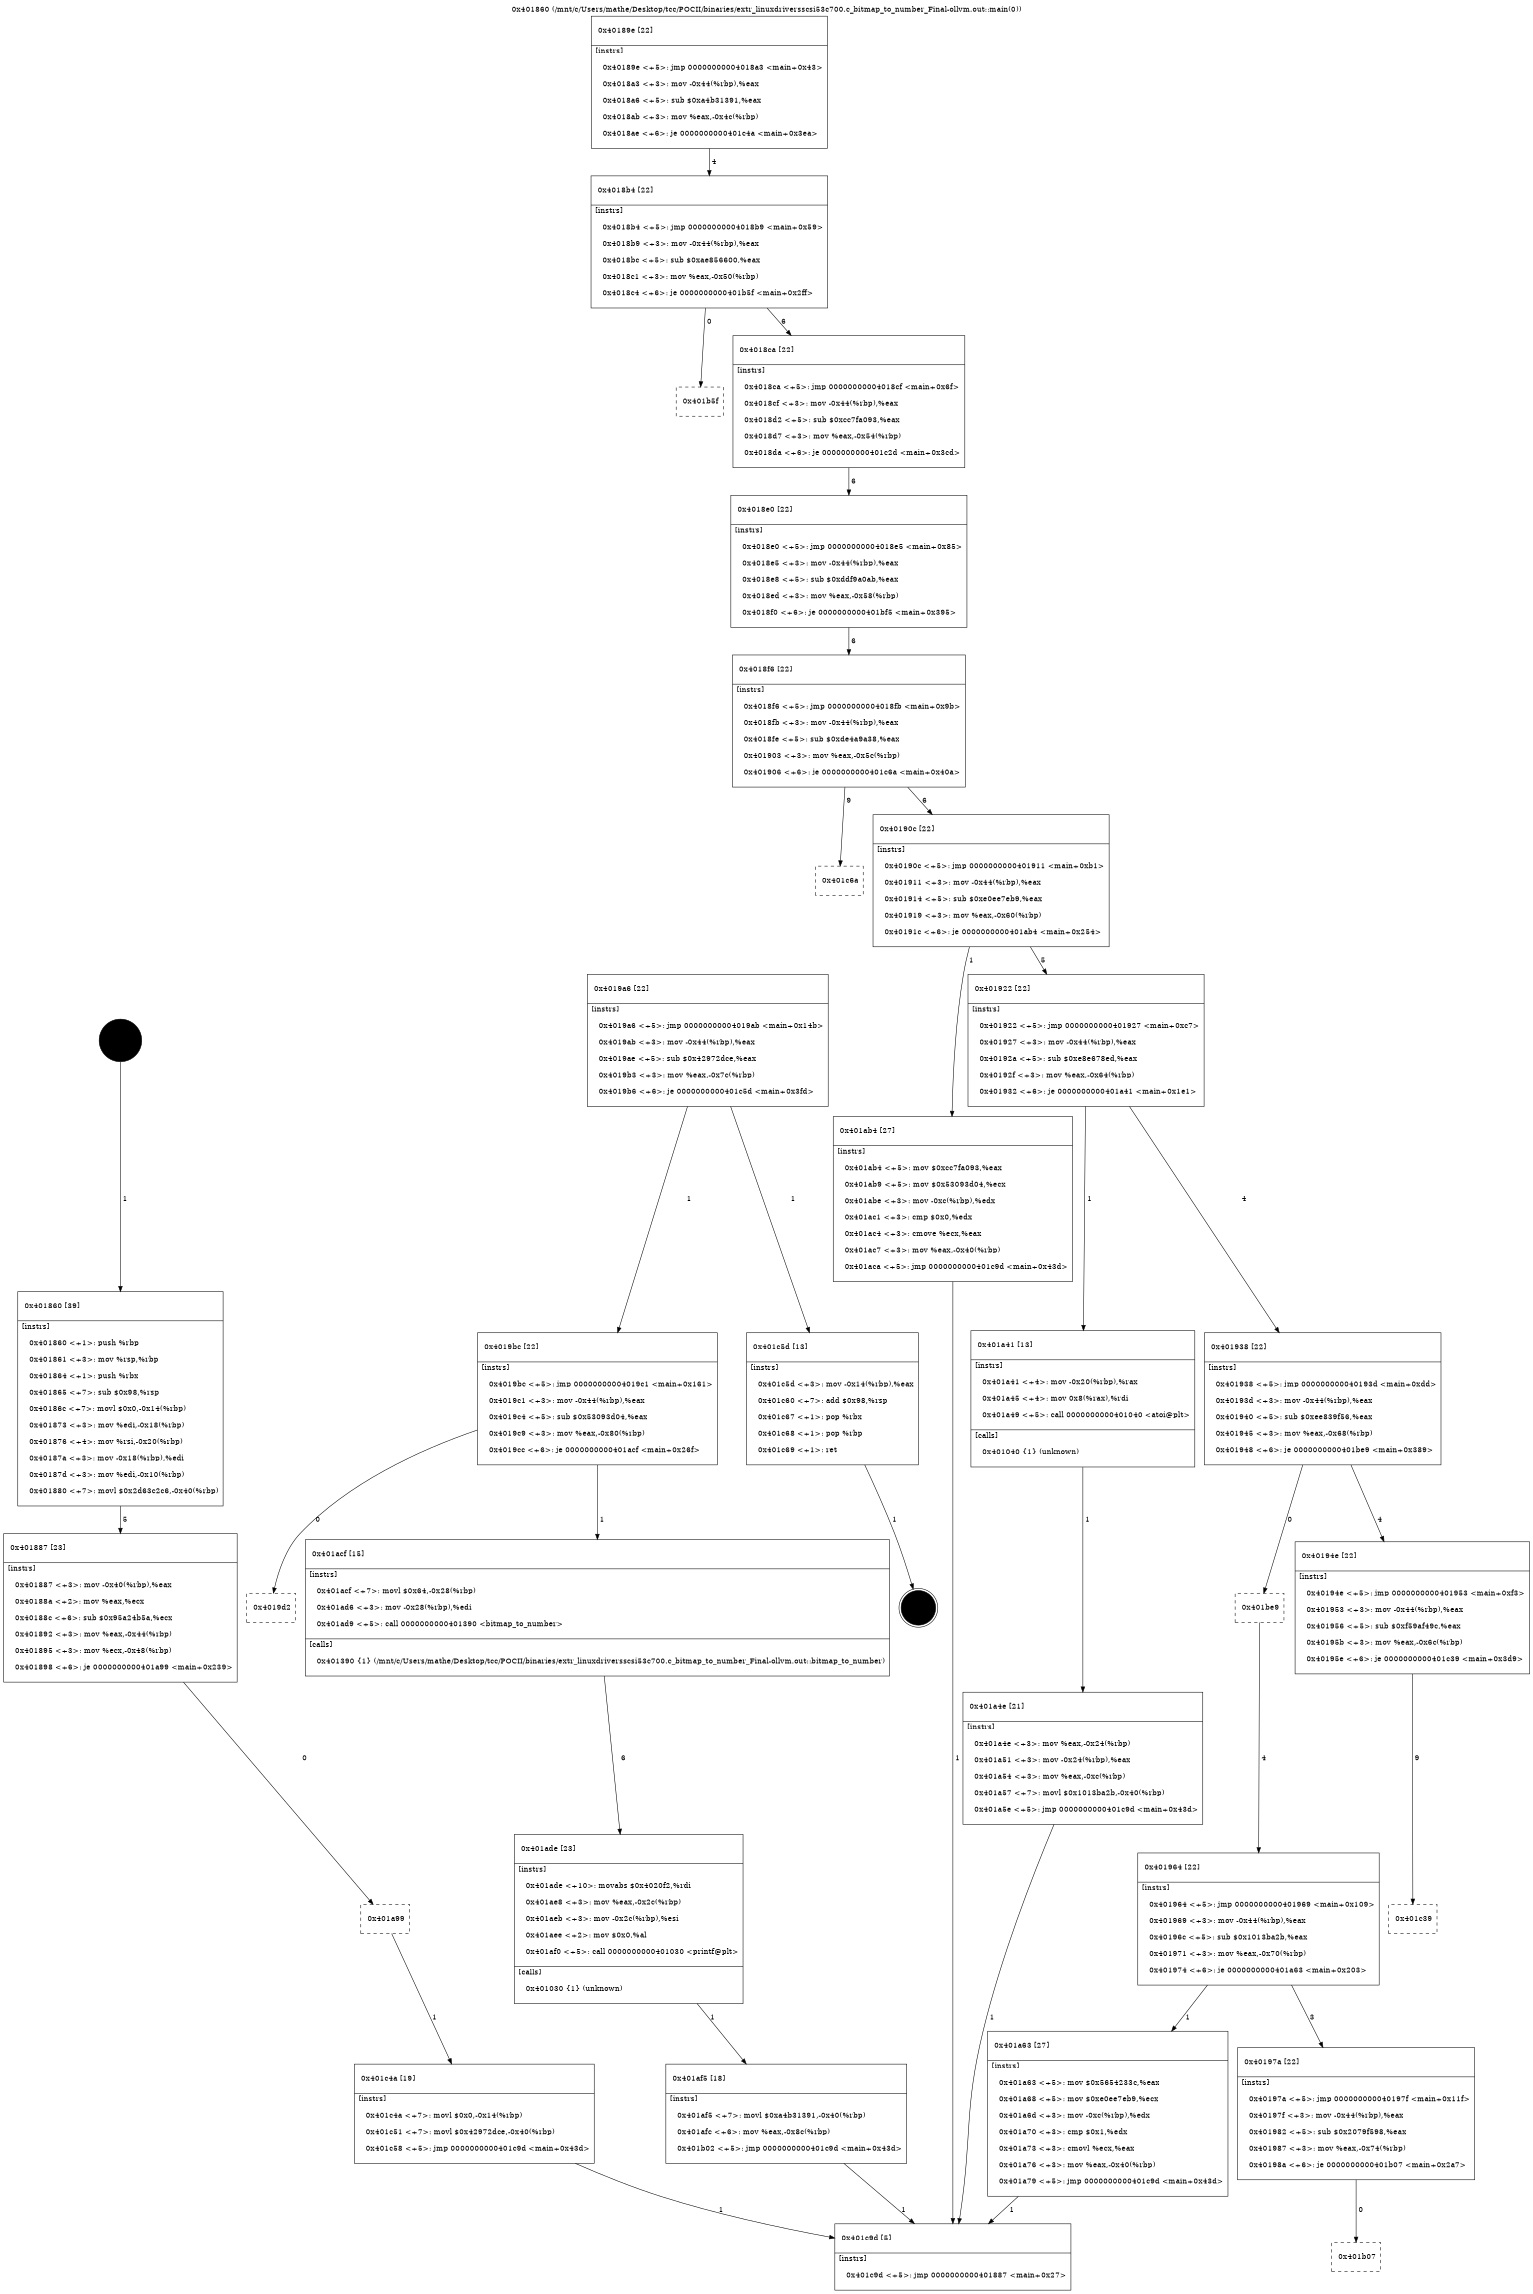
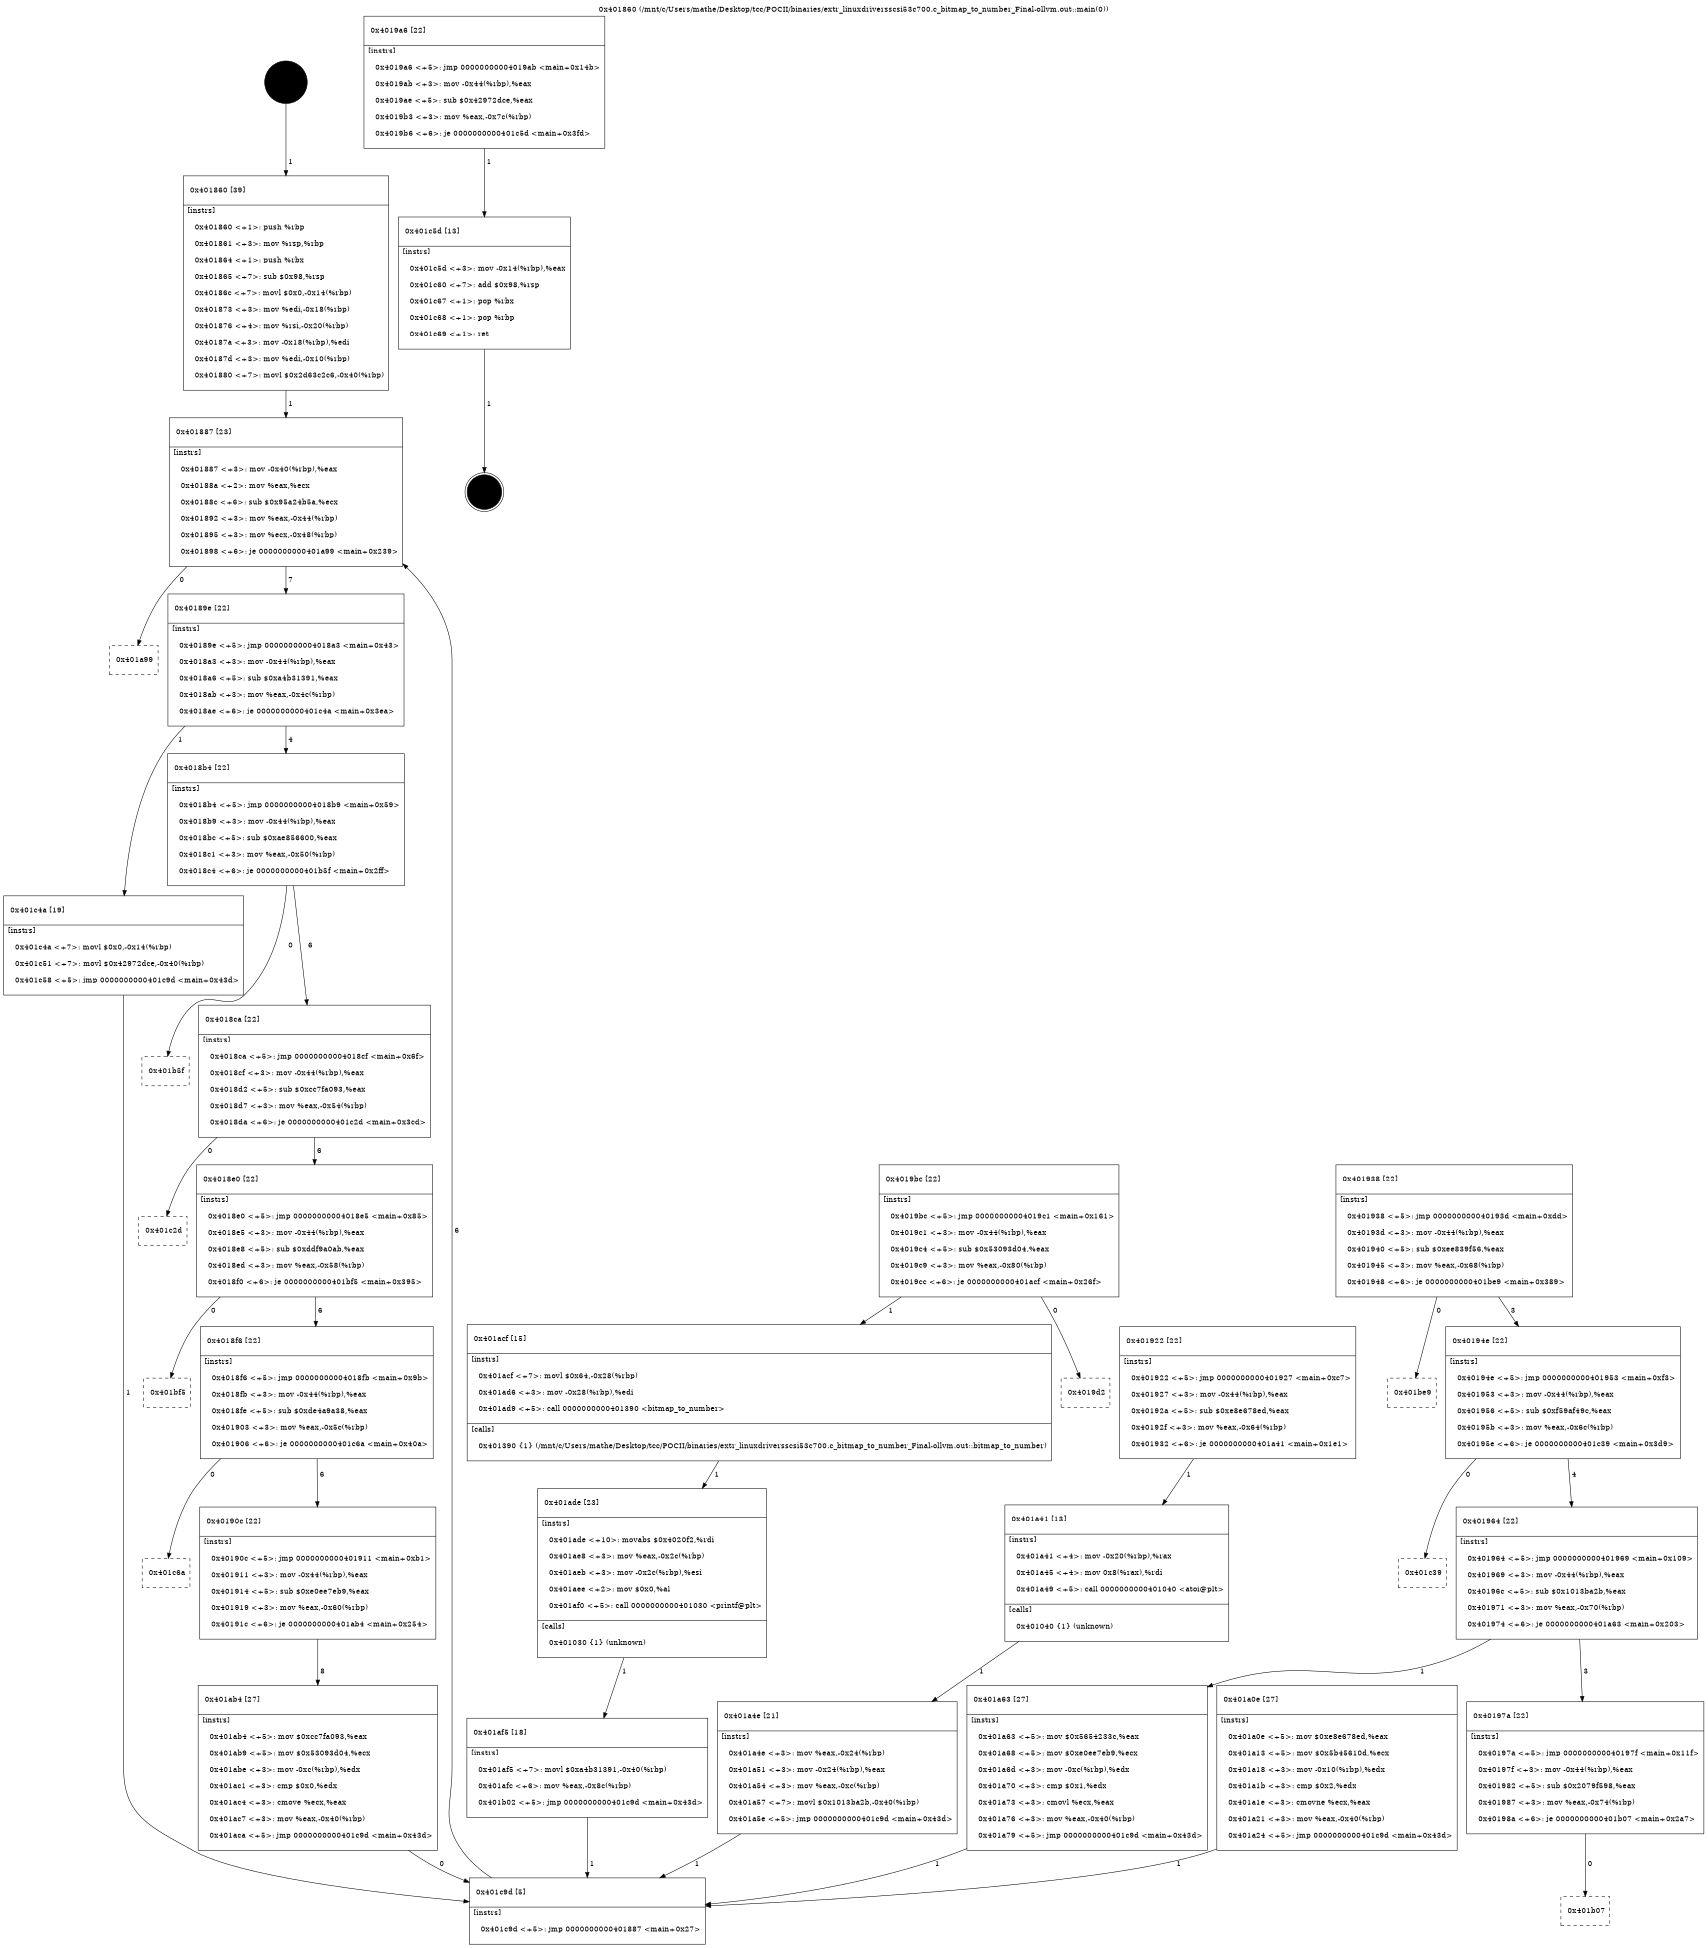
edge "0x401887 [23]" -> "0x40189e [22]": added, label "7"
edge "0x4018f6 [22]" -> "0x401c6a": label " 9" -> " 0"
edge "0x40190c [22]" -> "0x401922 [22]": removed, label "5"
edge "0x40190c [22]" -> "0x401ab4 [27]": label " 1" -> " 8"
edge "0x4019a6 [22]" -> "0x4019bc [22]": removed, label "1"
edge "0x401922 [22]" -> "0x401938 [22]": removed, label "4"
edge "0x401c9d [5]" -> "0x401887 [23]": added, label "6"
node "0x401c2d": added
node "0x401bf5": added
edge "0x401860 [39]" -> "0x401887 [23]": label " 5" -> " 1"
edge "0x401938 [22]" -> "0x40194e [22]": label " 4" -> " 3"
edge "0x401be9" -> "0x401964 [22]": now "0x40194e [22]" -> "0x401964 [22]"
edge "0x401acf [15]" -> "0x401ade [23]": label " 6" -> " 1"
edge "0x401ab4 [27]" -> "0x401c9d [5]": label " 1" -> " 0"
edge "0x40194e [22]" -> "0x401c39": label " 9" -> " 0"
node "0x401a0e [27]": added
edge "0x401a99" -> "0x401c4a [19]": now "0x40189e [22]" -> "0x401c4a [19]"
